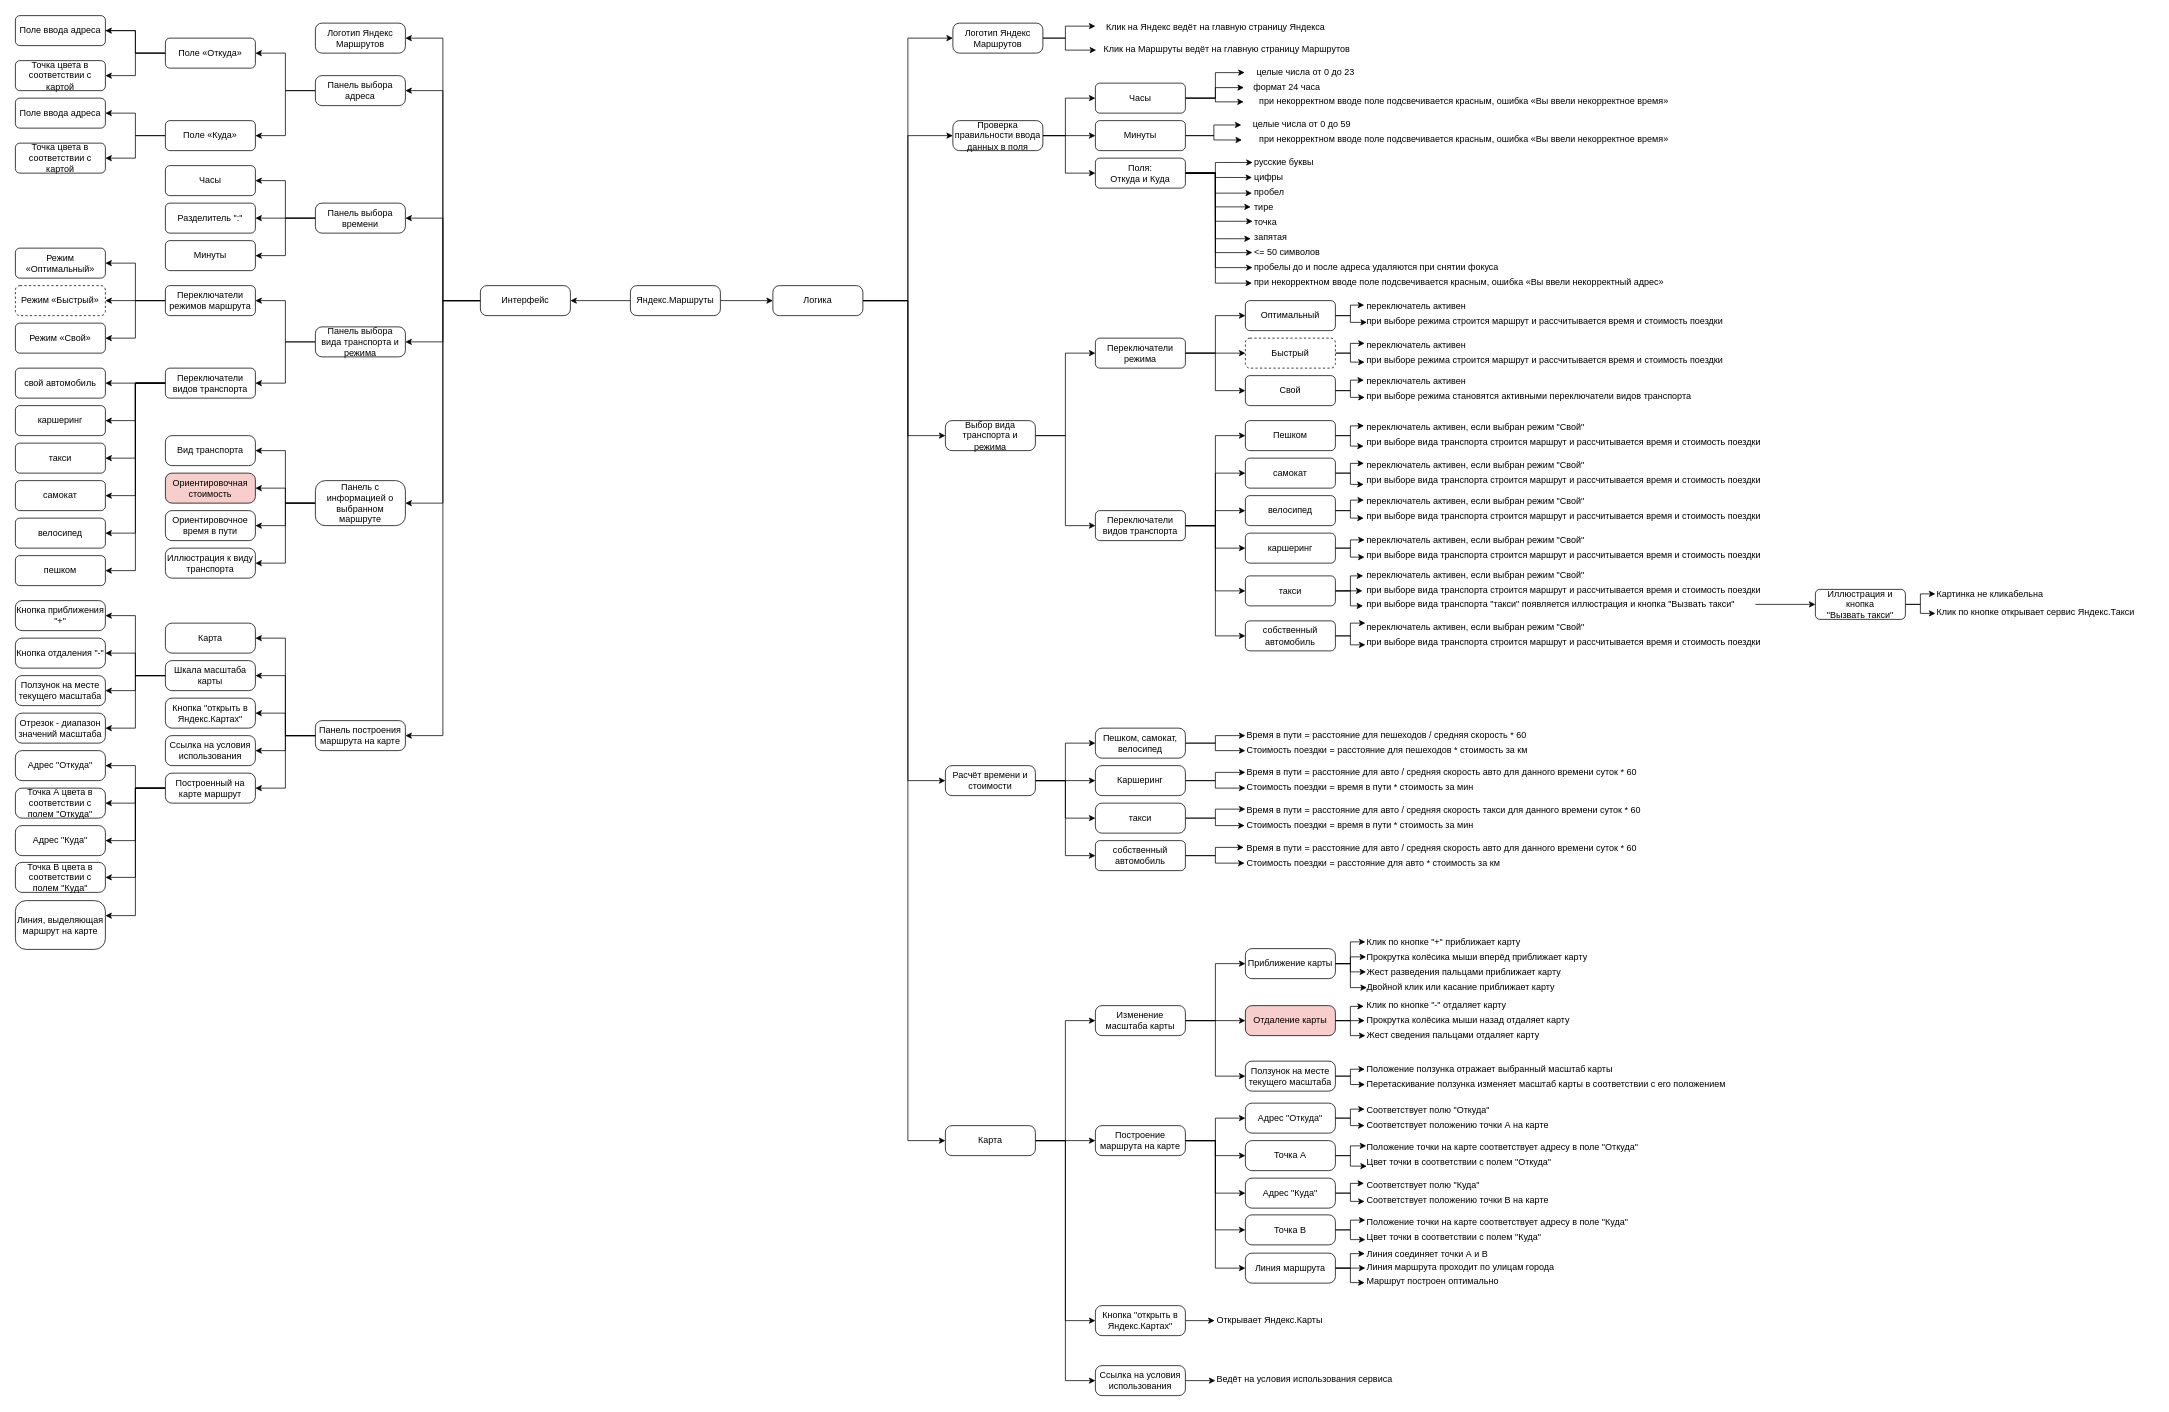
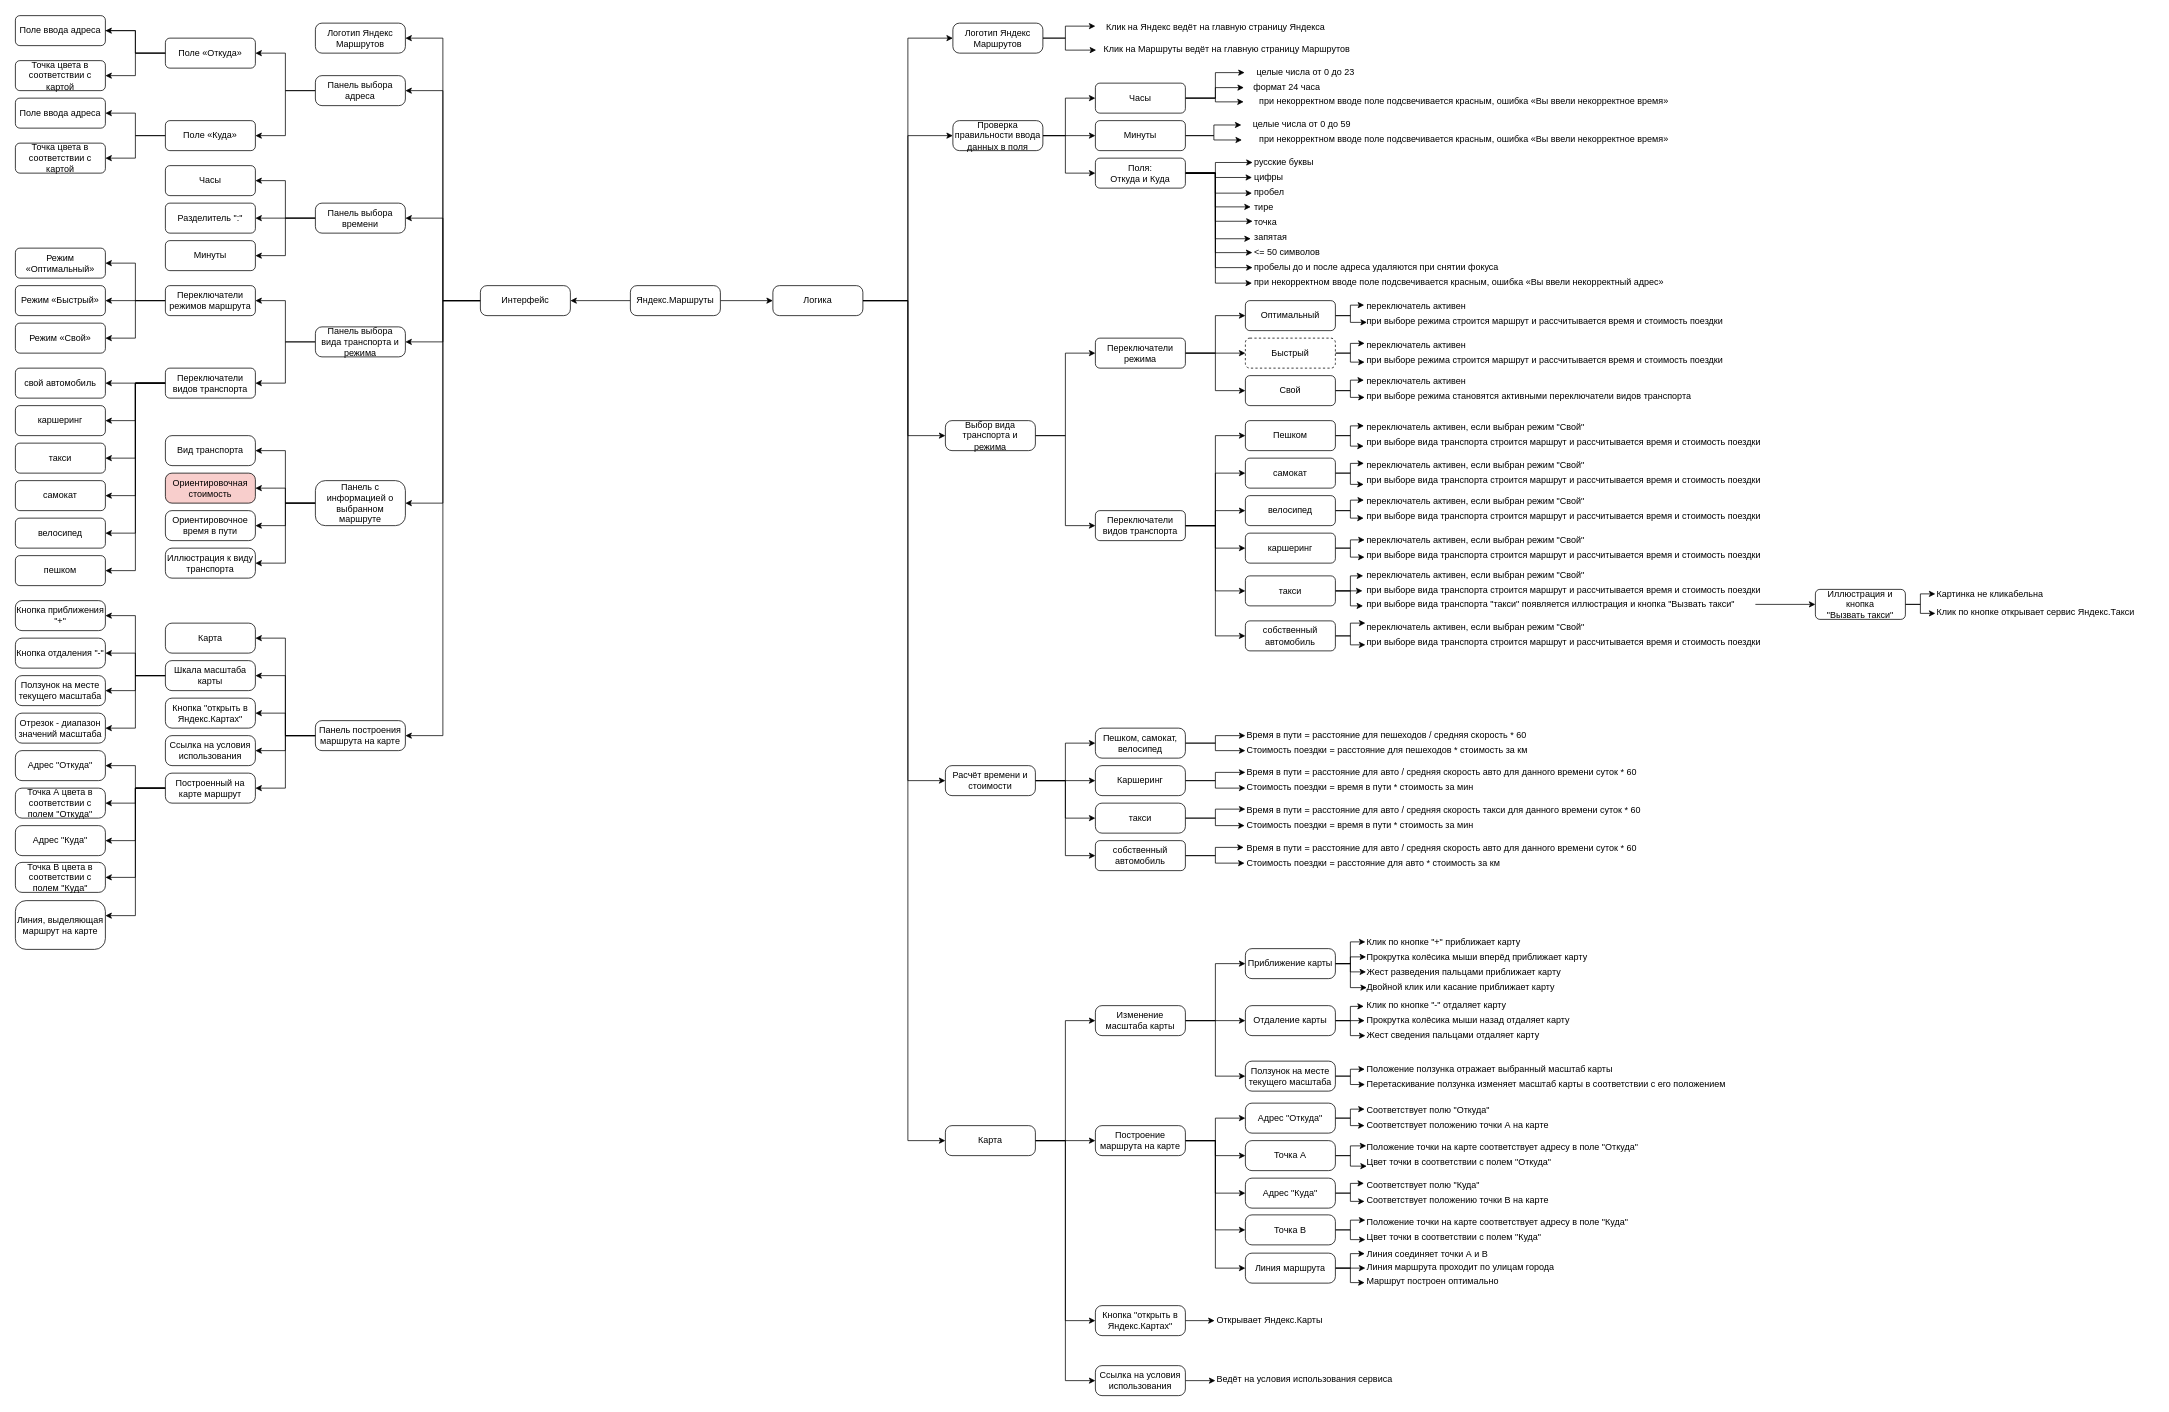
node "Режим «Быстрый»": style dashed -> solid
node "Отдаление карты": fillcolor #f8cecc -> #ffffff
